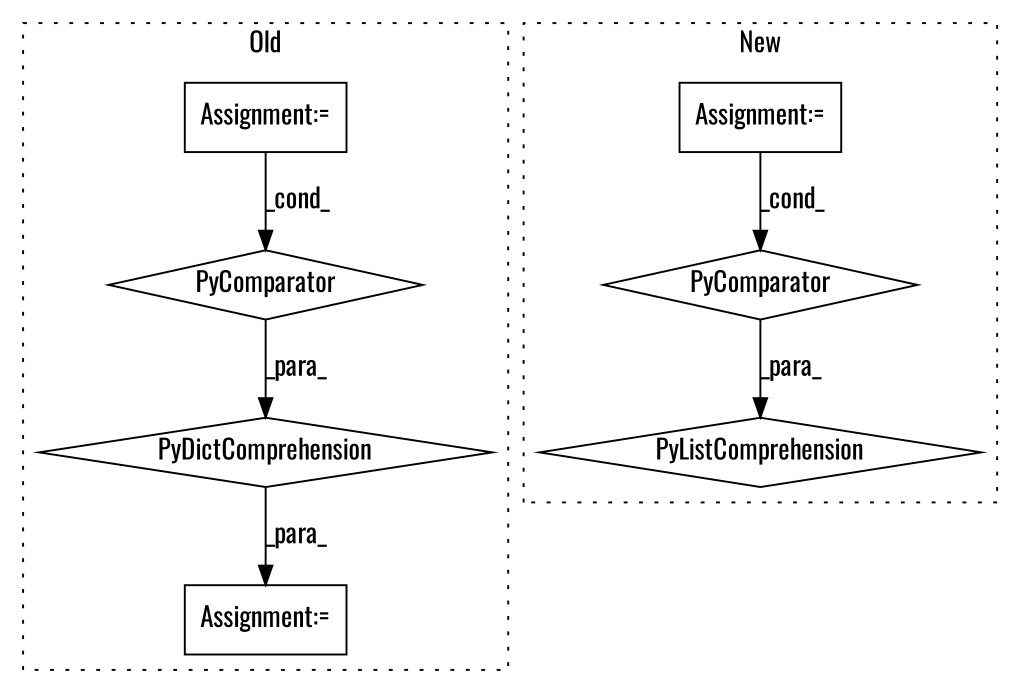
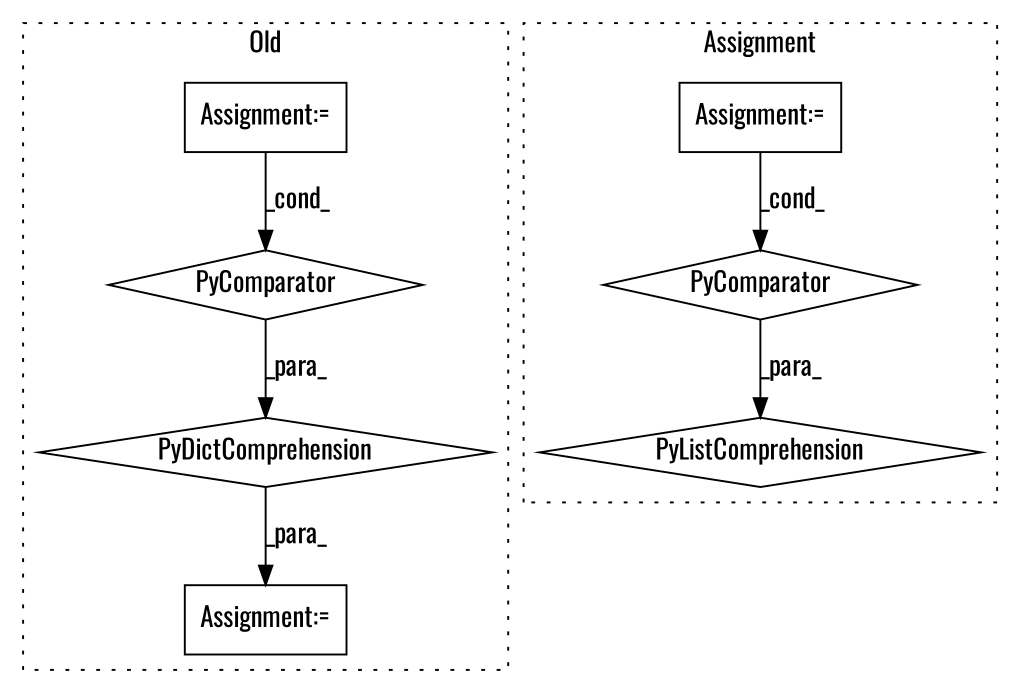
cluster "New": label "New" -> "Assignment"
